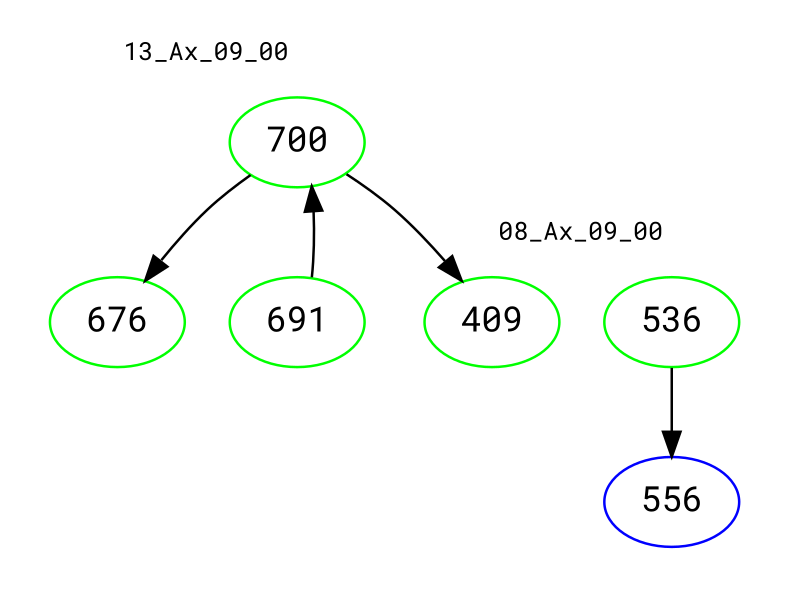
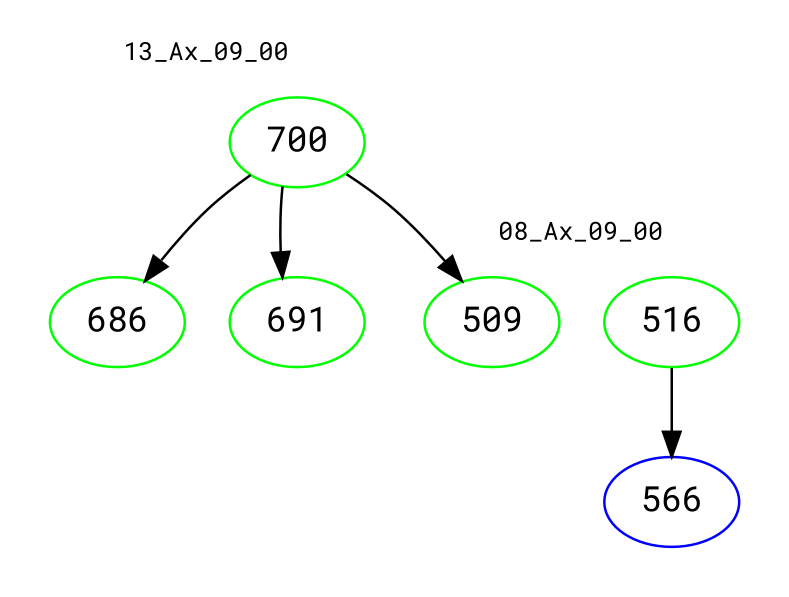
edge "691" -> "700": reversed
node "676": label "676" -> "686"
node "409": label "409" -> "509"
node "536": label "536" -> "516"
node "556": label "556" -> "566"
